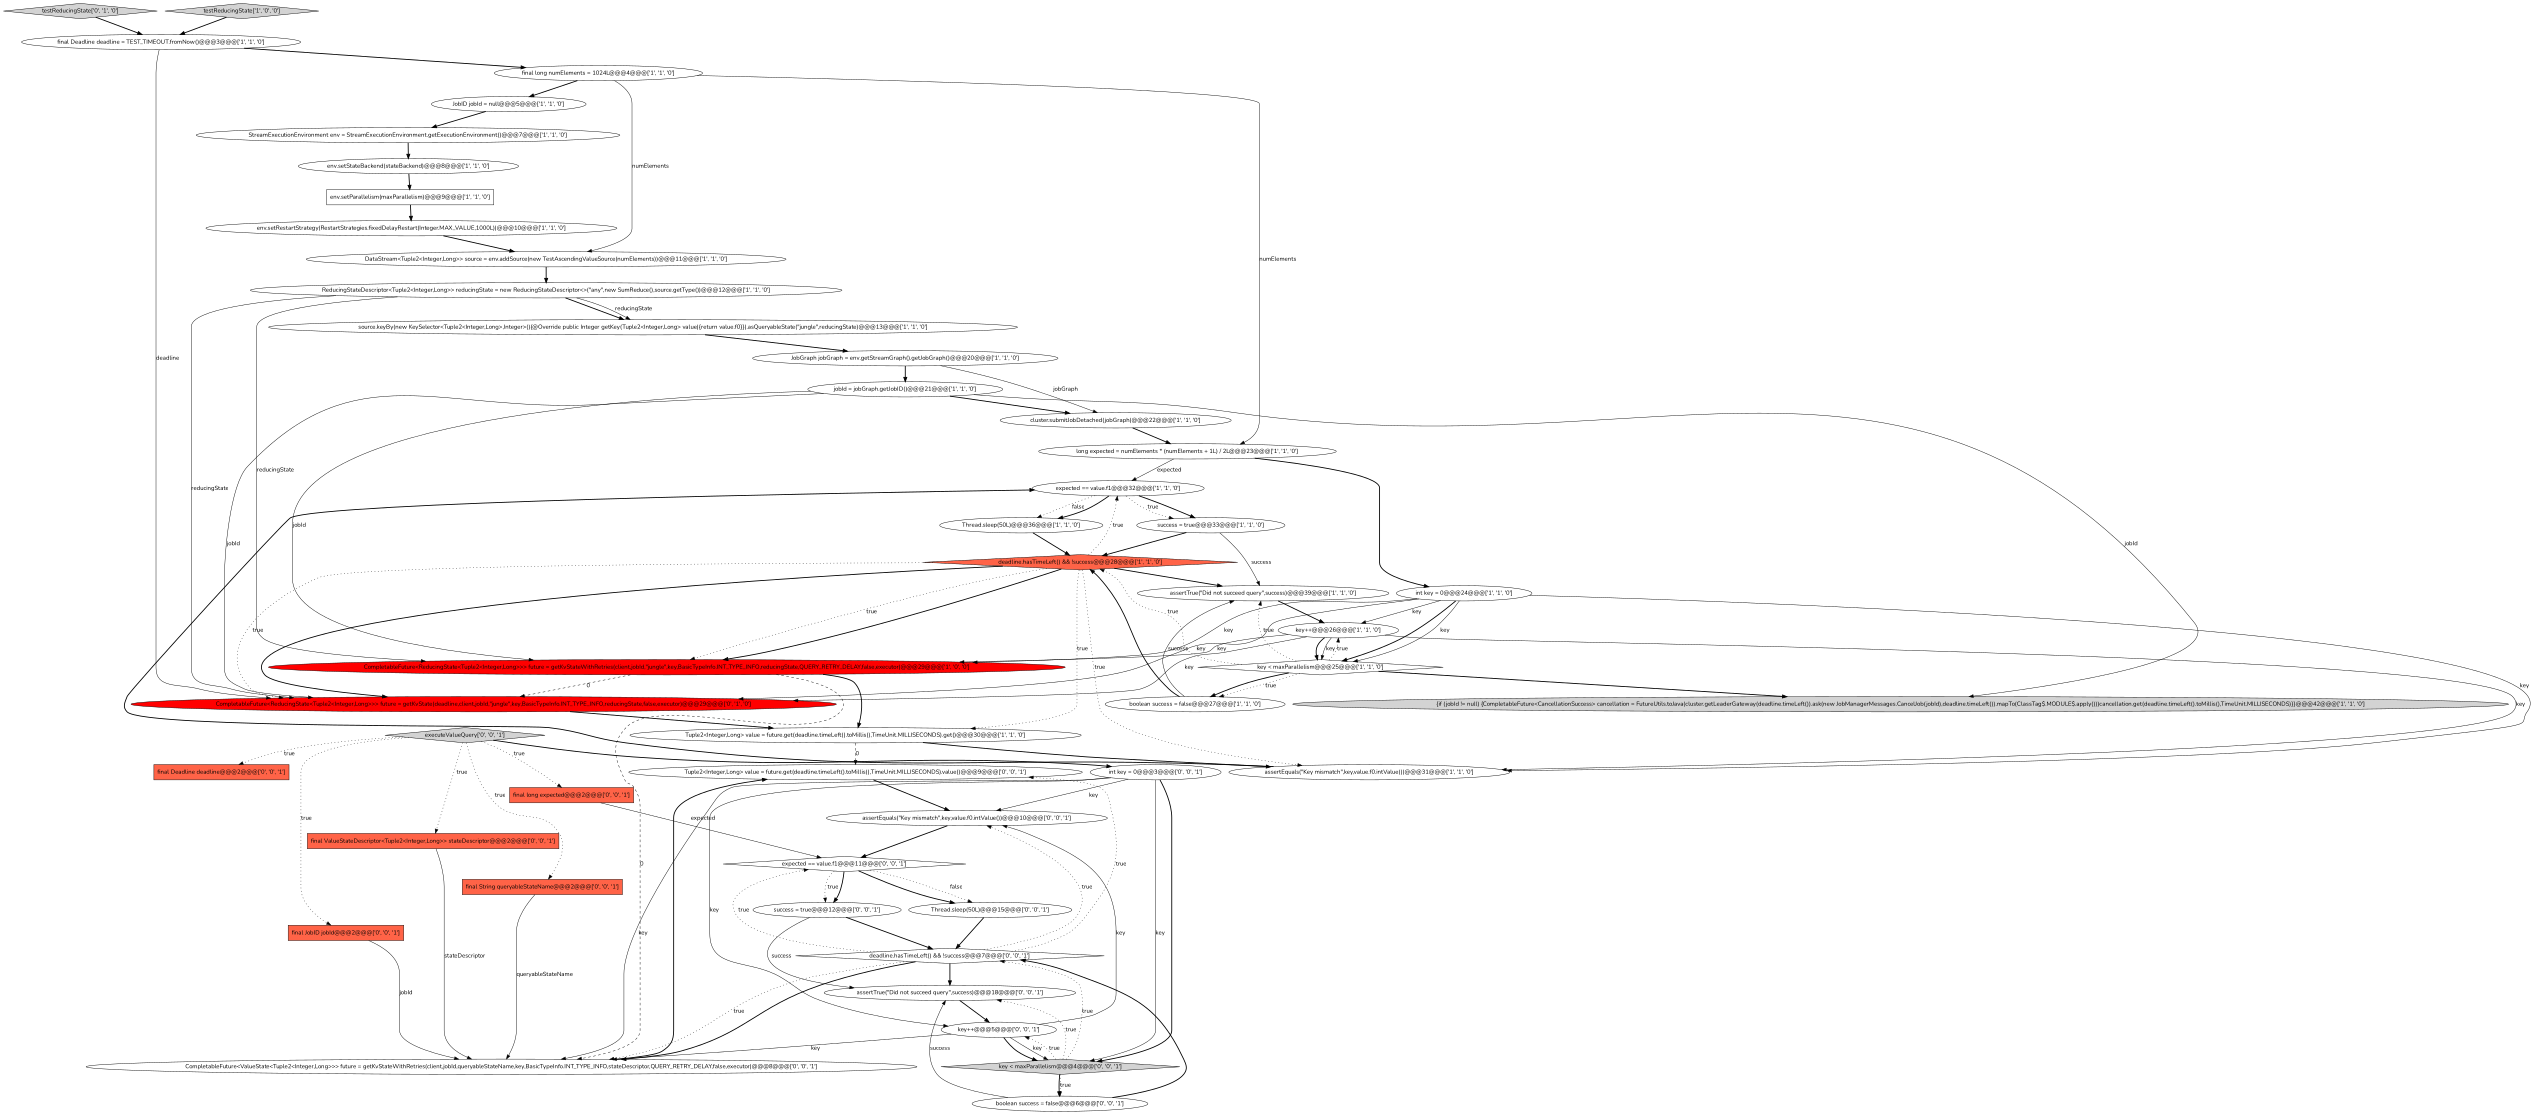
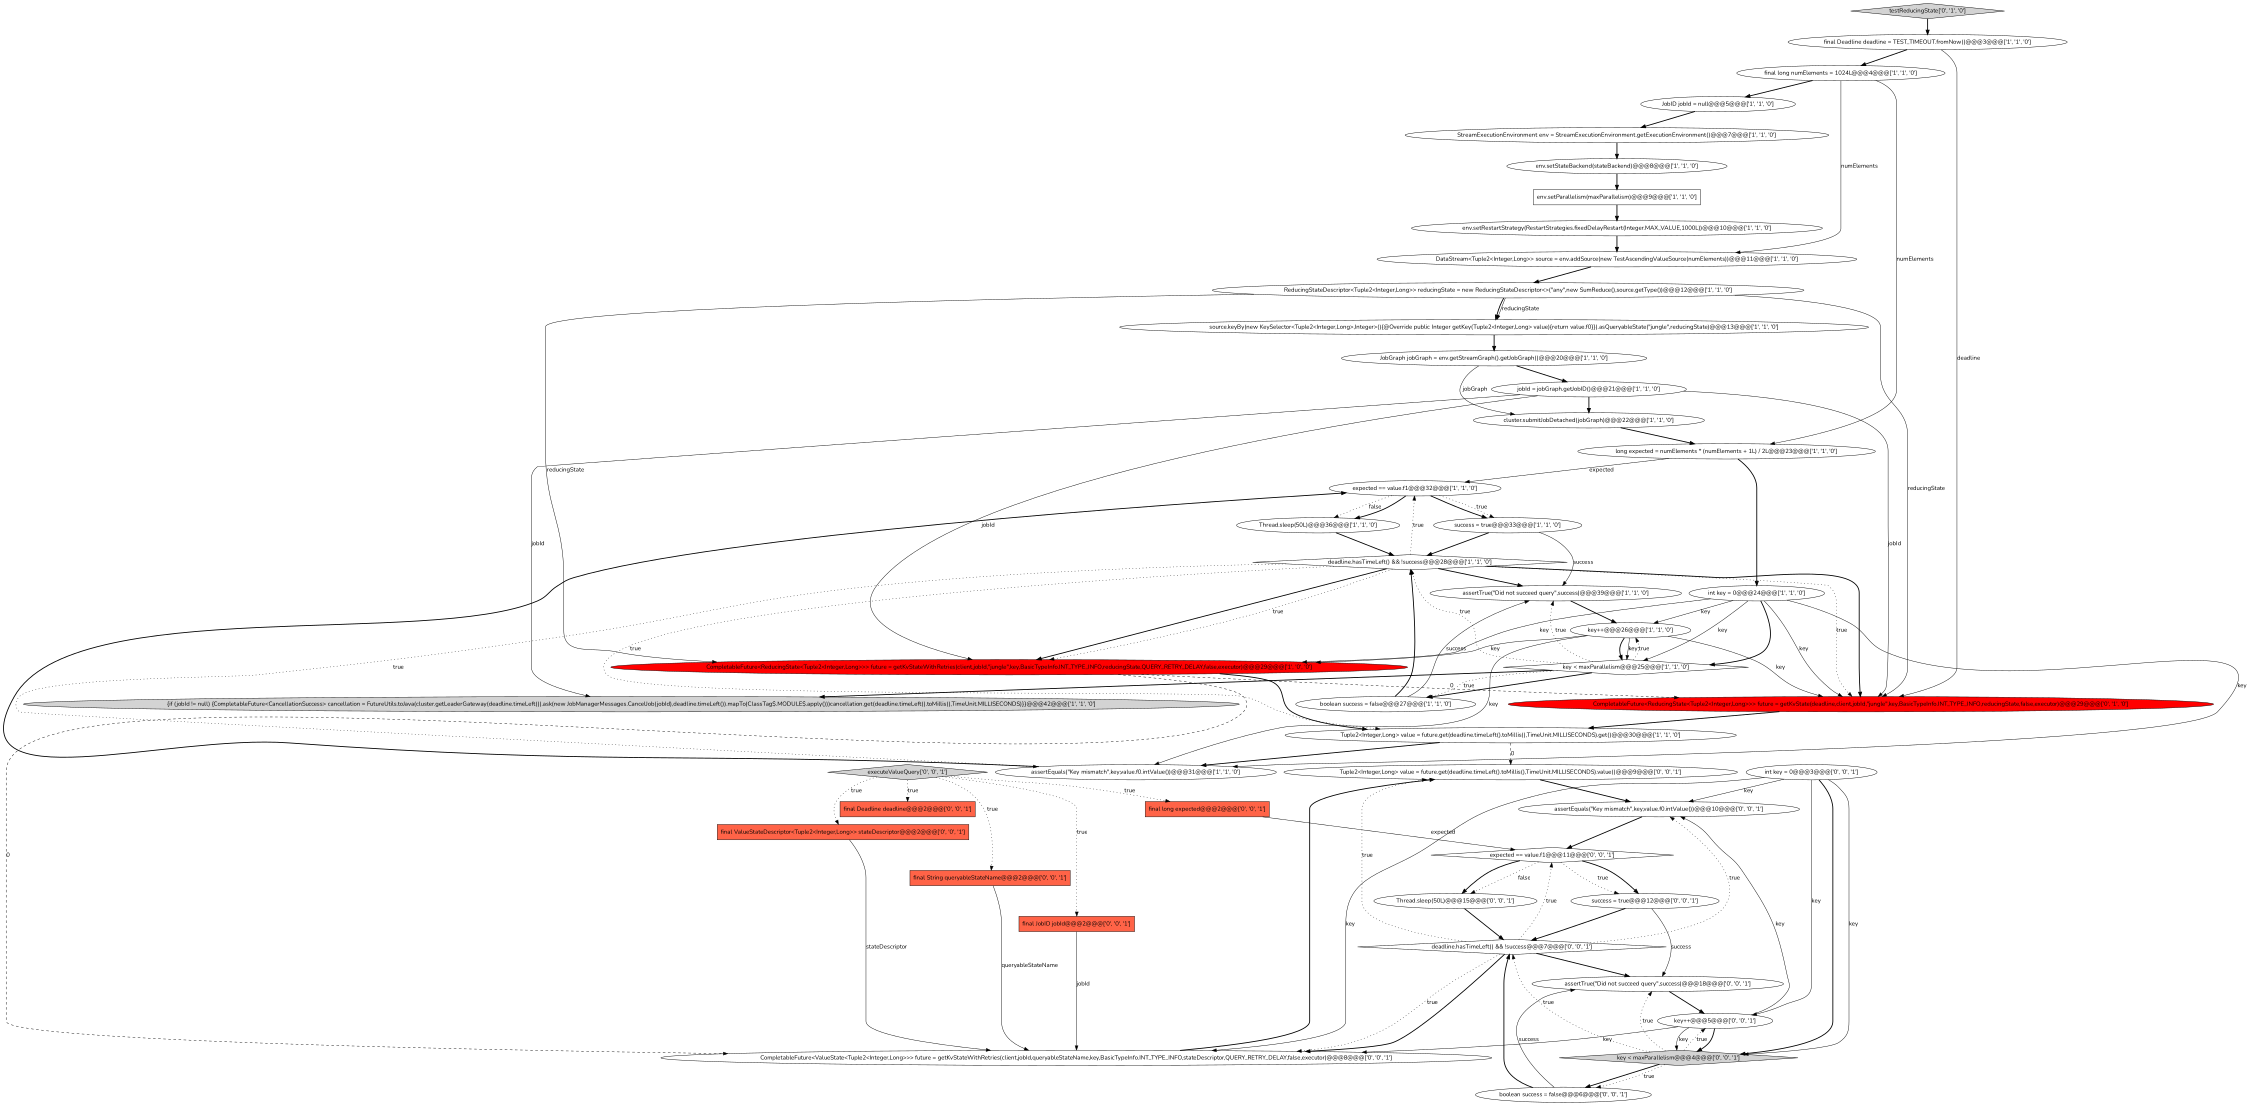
node "testReducingState['1', '0', '0']": removed
node "deadline.hasTimeLeft() && !success@@@28@@@['1', '1', '0']": fillcolor tomato -> white
edge "executeValueQuery['0', '0', '1']" -> "int key = 0@@@3@@@['0', '0', '1']": removed
